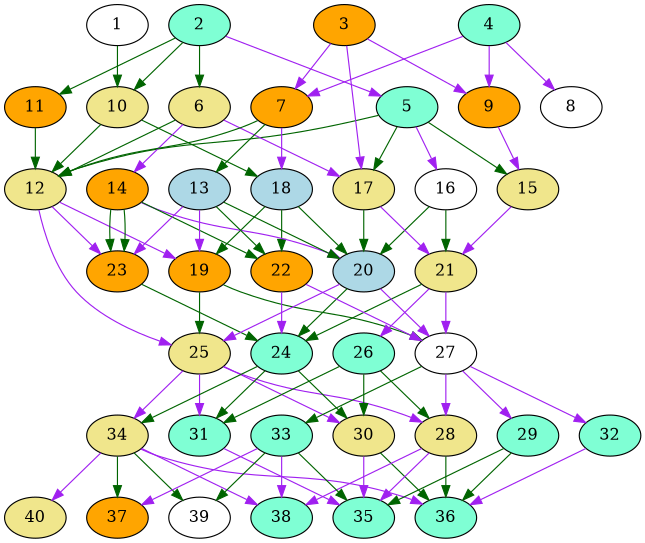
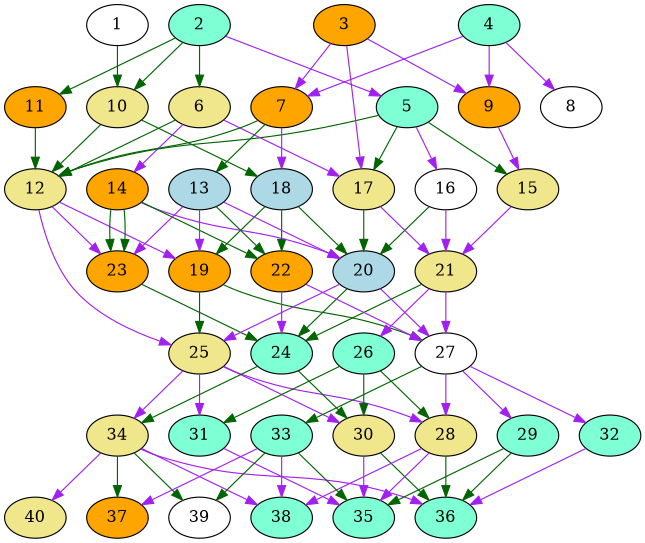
edge "16" -> "21": color darkgreen -> purple
edge "13" -> "20": color darkgreen -> purple
edge "24" -> "31": removed
